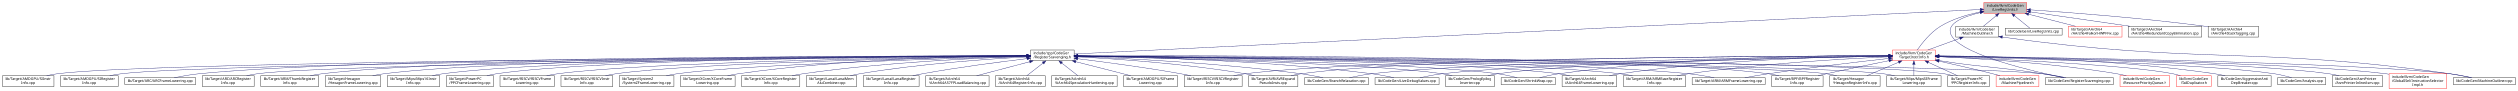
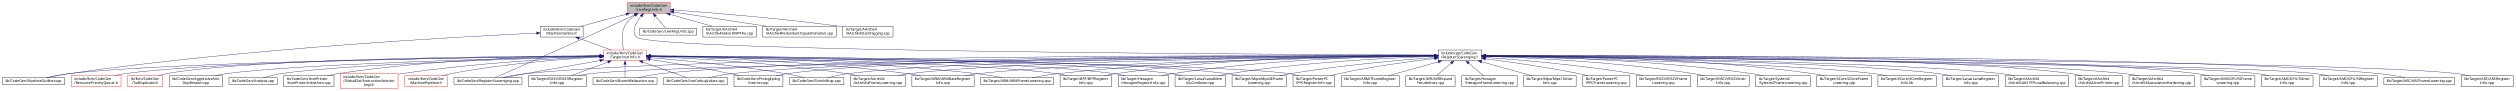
node "lib/Target/AArch64 /AArch64FalkorHWPFFix.cpp": color red -> black
edge "lib/Target/AVR/AVRExpand PseudoInsts.cpp" -> "include/llvm/CodeGen /TargetInstrInfo.h": now "lib/Target/Lanai/LanaiMem AluCombiner.cpp" -> "include/llvm/CodeGen /TargetInstrInfo.h"
node "lib/Target/XCore/XCoreRegister Info.cpp": label "lib/Target/XCore/XCoreRegister Info.cpp" -> "lib/Target/XCore/XCoreRegister Info.lib"
node "lib/Target/AArch64 /AArch64RegisterInfo.cpp": label "lib/Target/AArch64 /AArch64RegisterInfo.cpp" -> "lib/Target/AArch64 /AArch64AsmPrinter.cpp"
